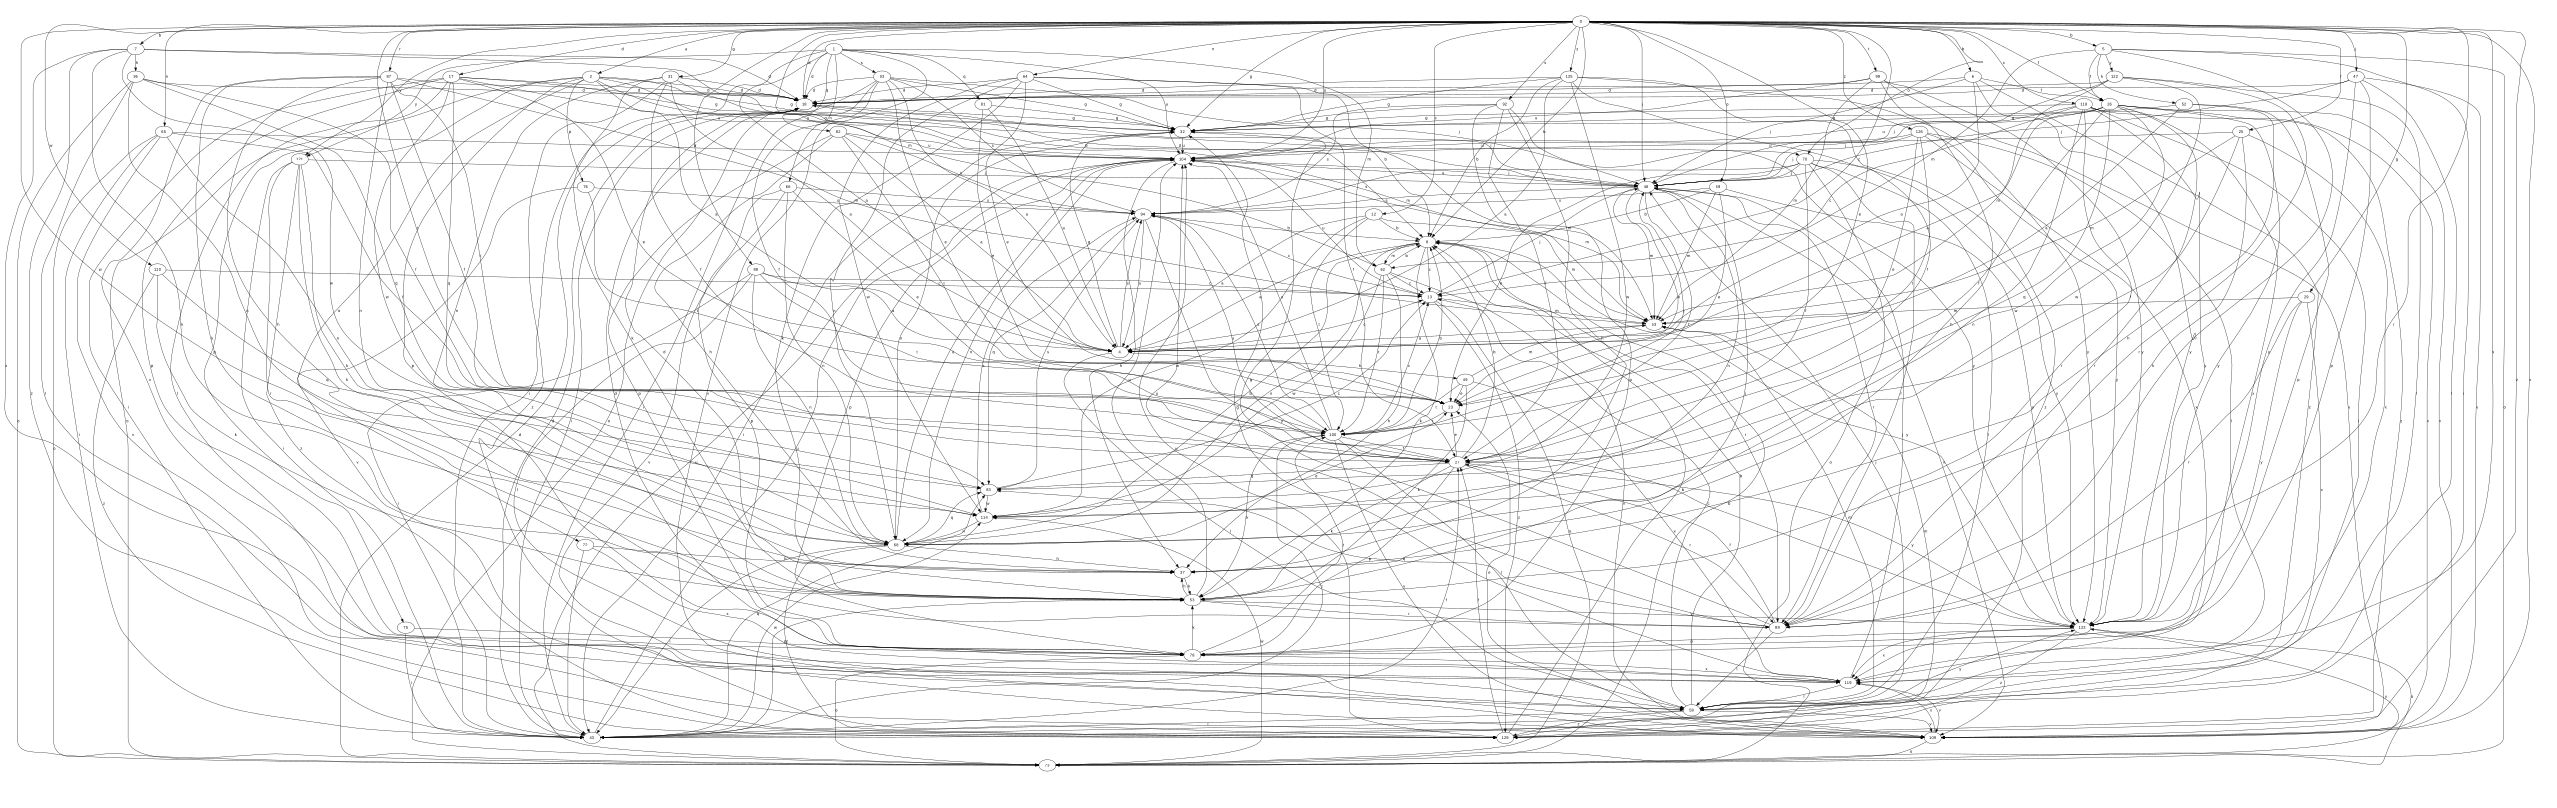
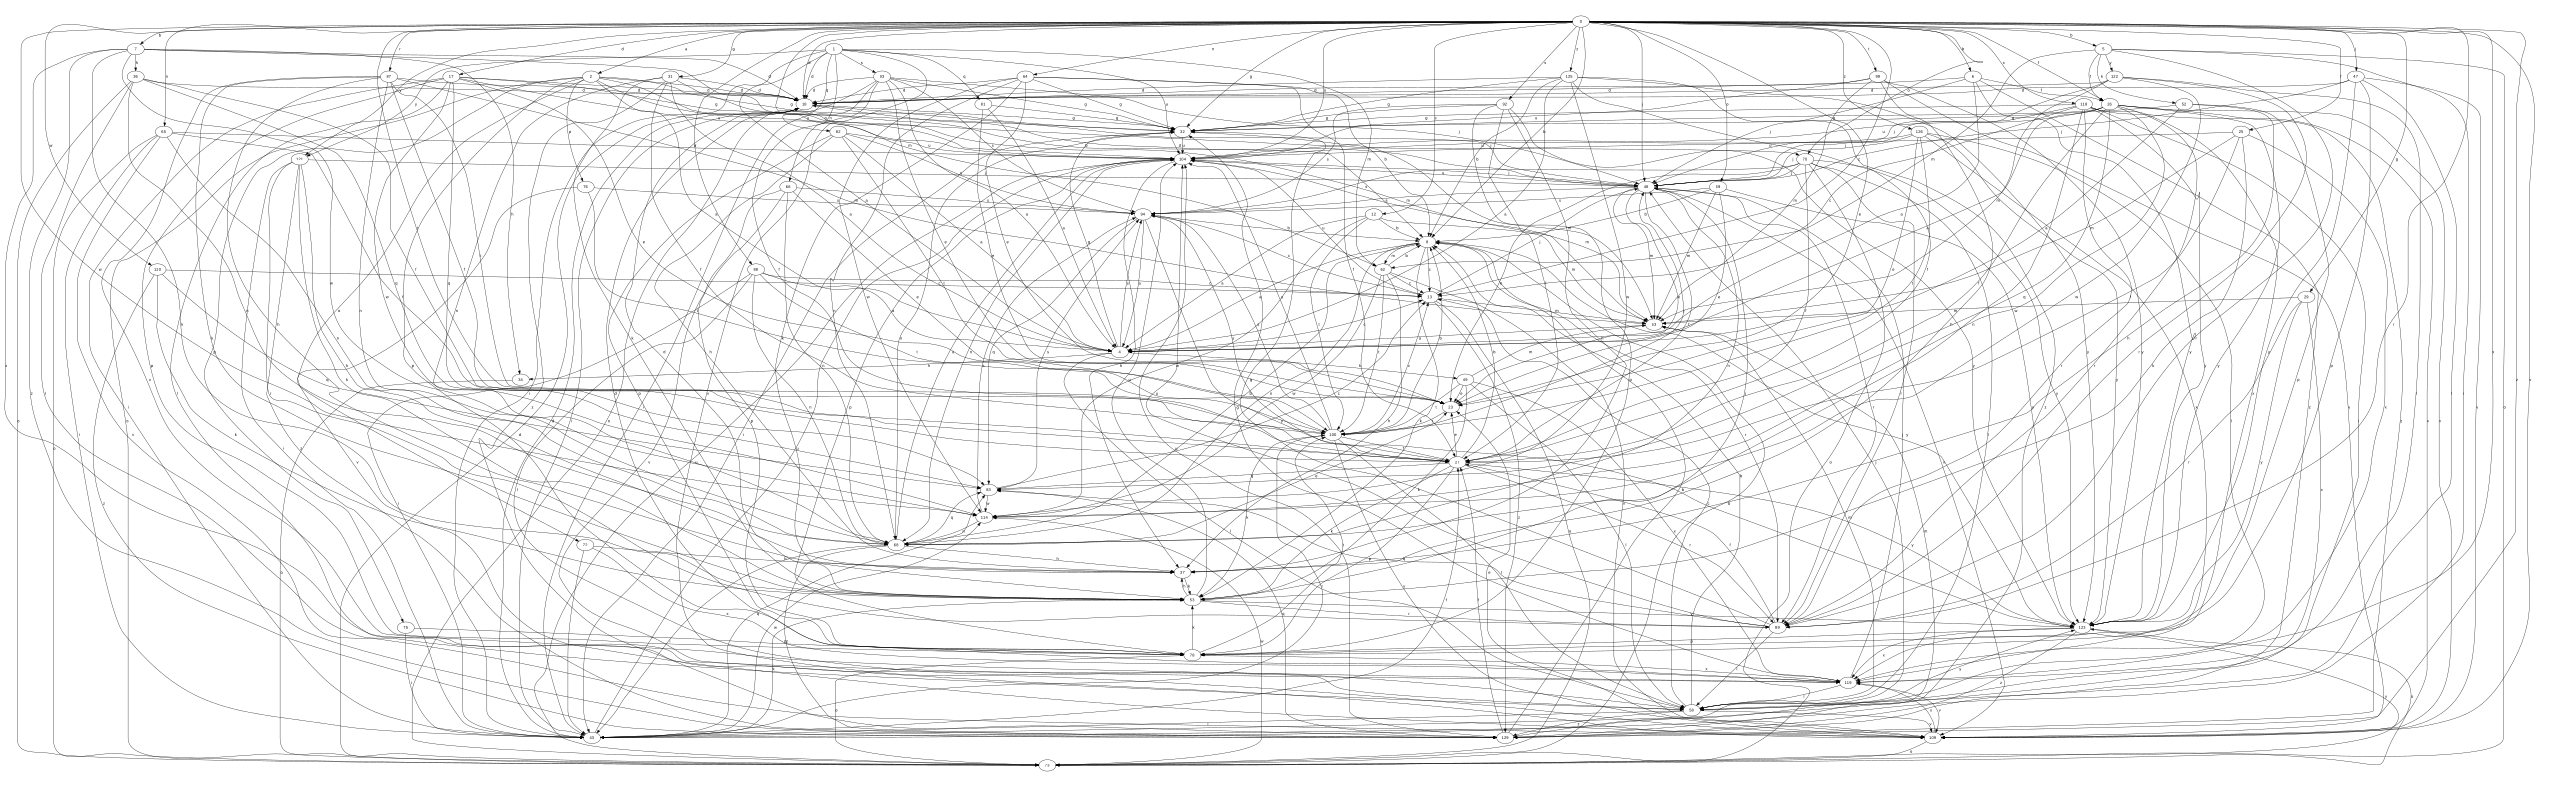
node "34": added
edge "49" -> "58": added, label "l"
edge "129" -> "83": added, label "q"
